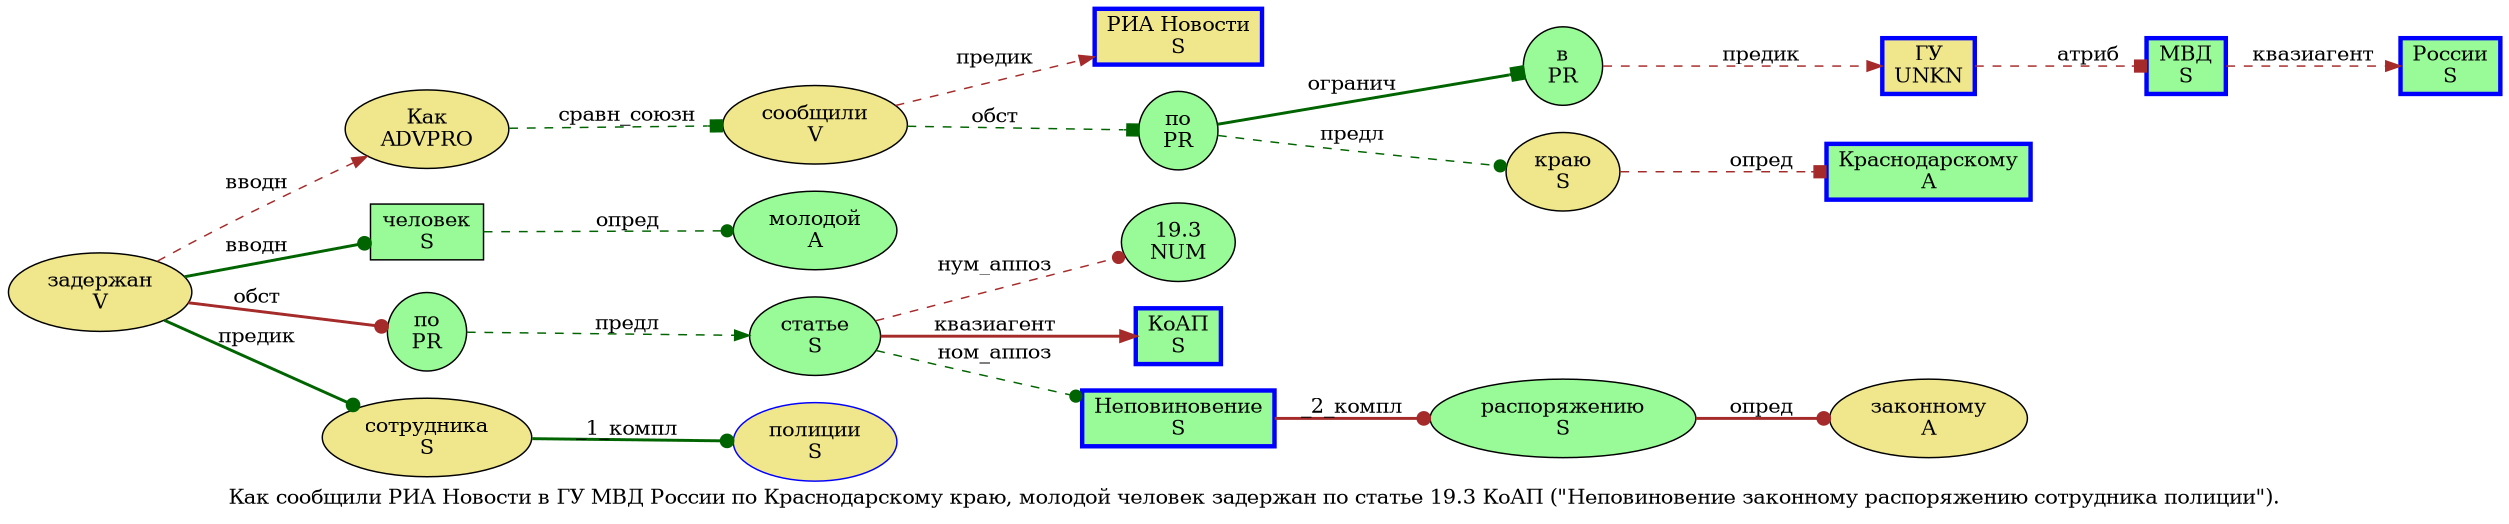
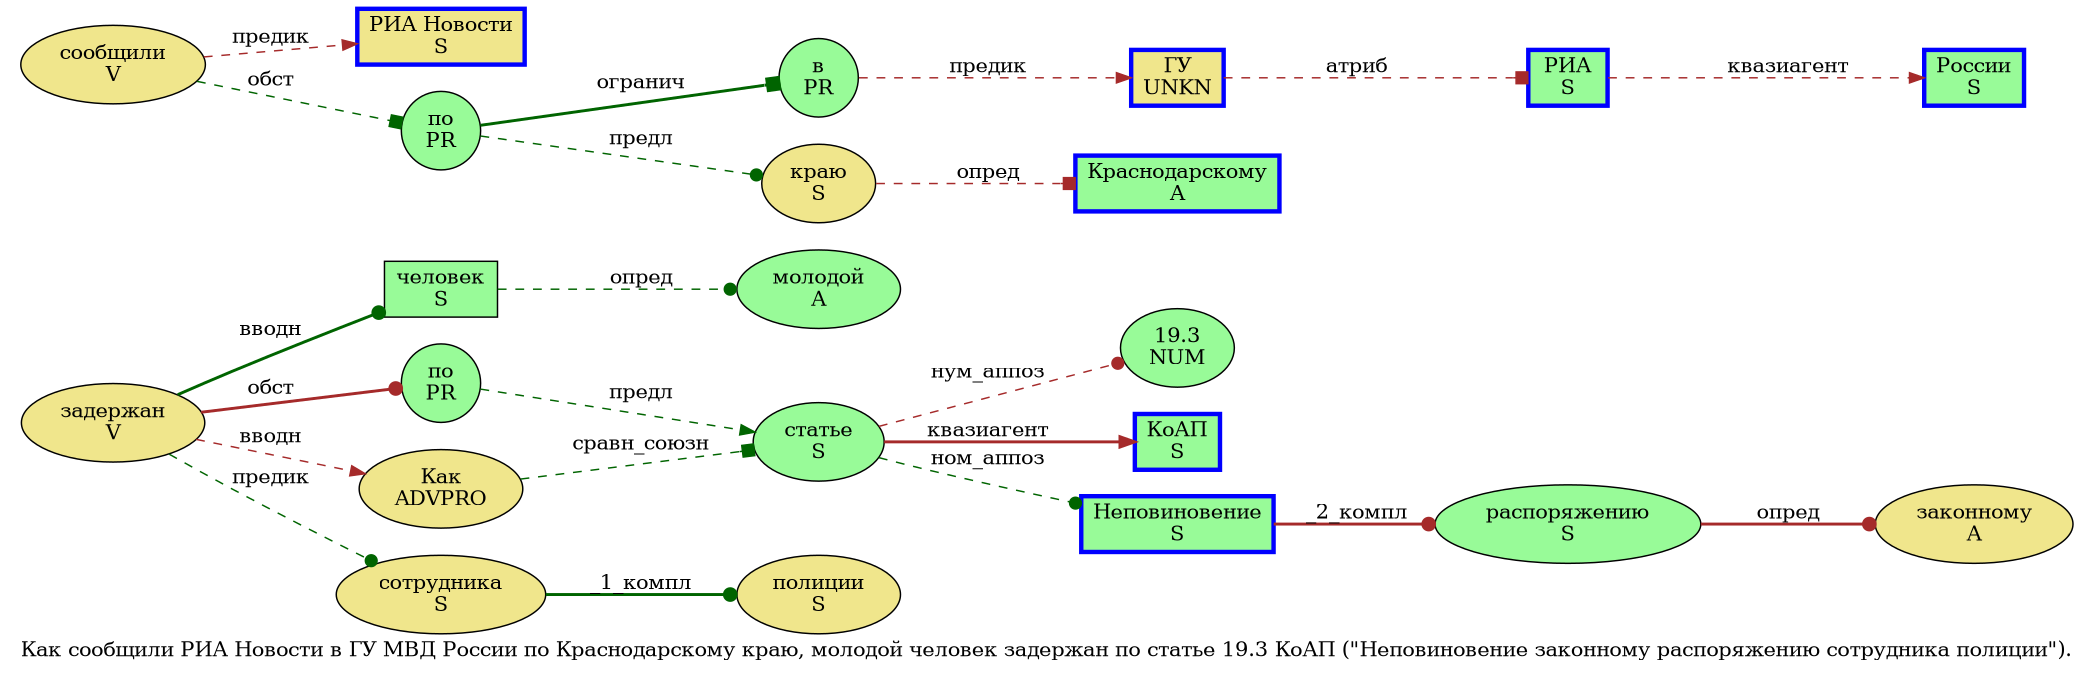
node "МВД S": label "МВД S" -> "РИА S"
edge "Как ADVPRO" -> "сообщили V": now "Как ADVPRO" -> "статье S"
edge "задержан V" -> "сотрудника S": style bold -> dashed
node "полиции S": color blue -> black
